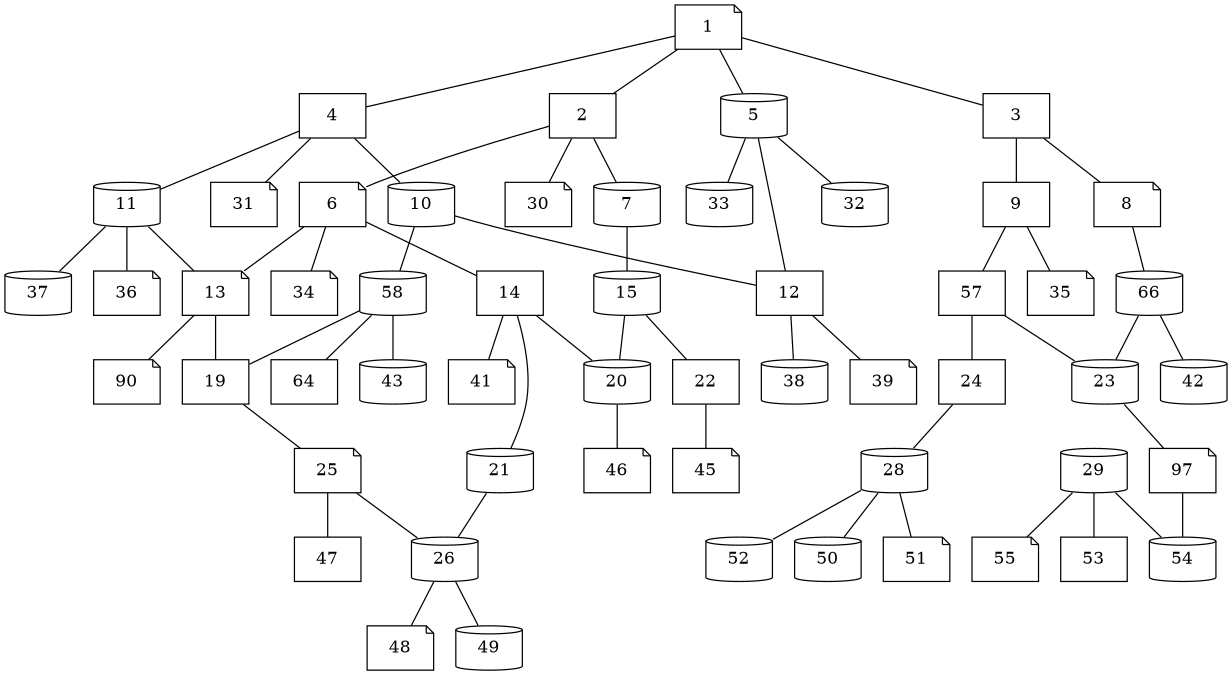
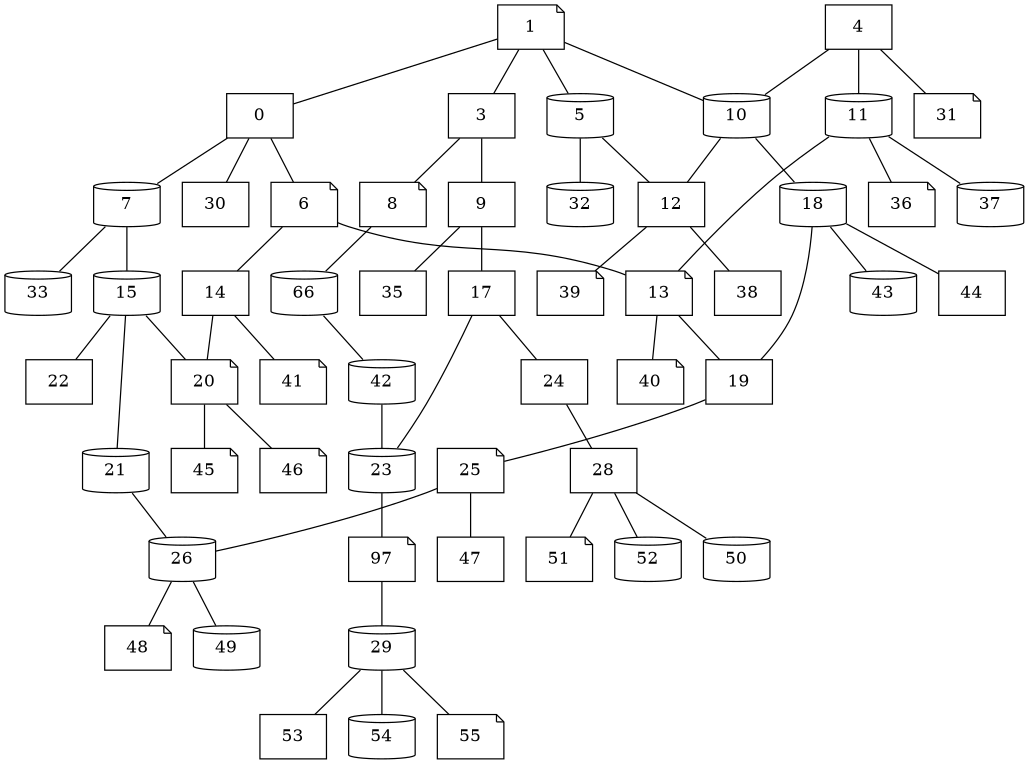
edge "1" -- "4": now "1" -- "10"
node "2": label "2" -> "0"
edge "5" -- "33": now "7" -- "33"
node "30": shape note -> box
node "34": removed
node "58": label "58" -> "18"
node "57": label "57" -> "17"
node "35": shape note -> box
edge "66" -- "23": now "42" -- "23"
node "90": label "90" -> "40"
node "64": label "64" -> "44"
node "20": shape cylinder -> note
node "38": shape cylinder -> box
edge "14" -- "21": now "15" -- "21"
edge "22" -- "45": now "20" -- "45"
node "28": shape cylinder -> box
edge "97" -- "54": now "97" -- "29"
